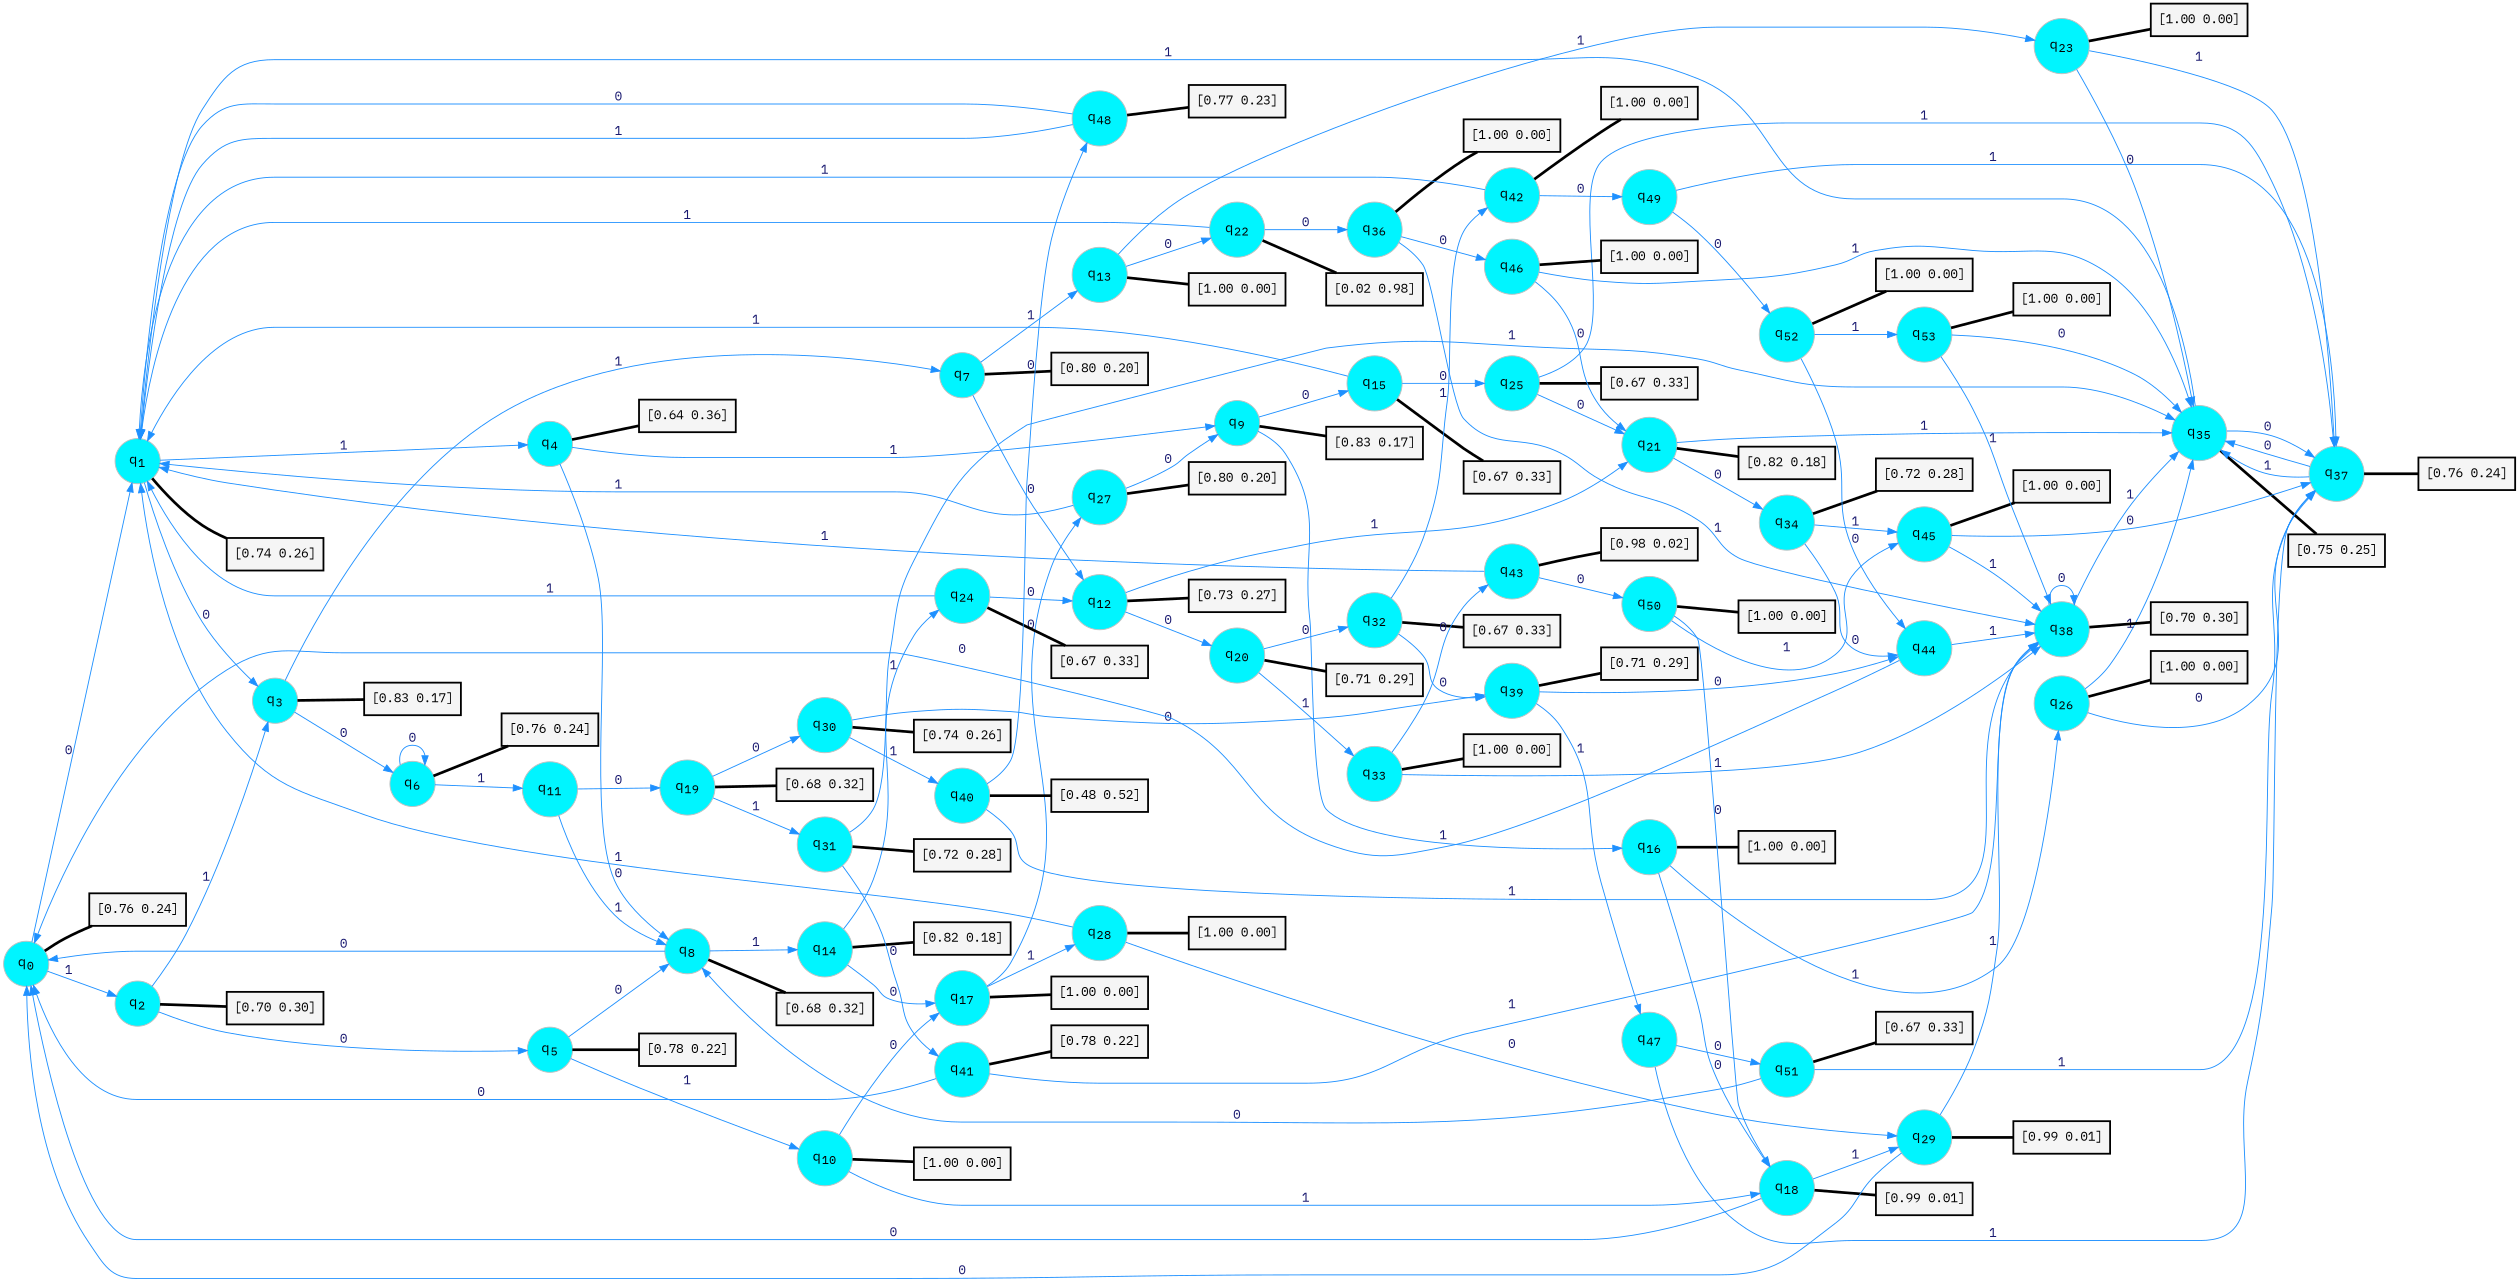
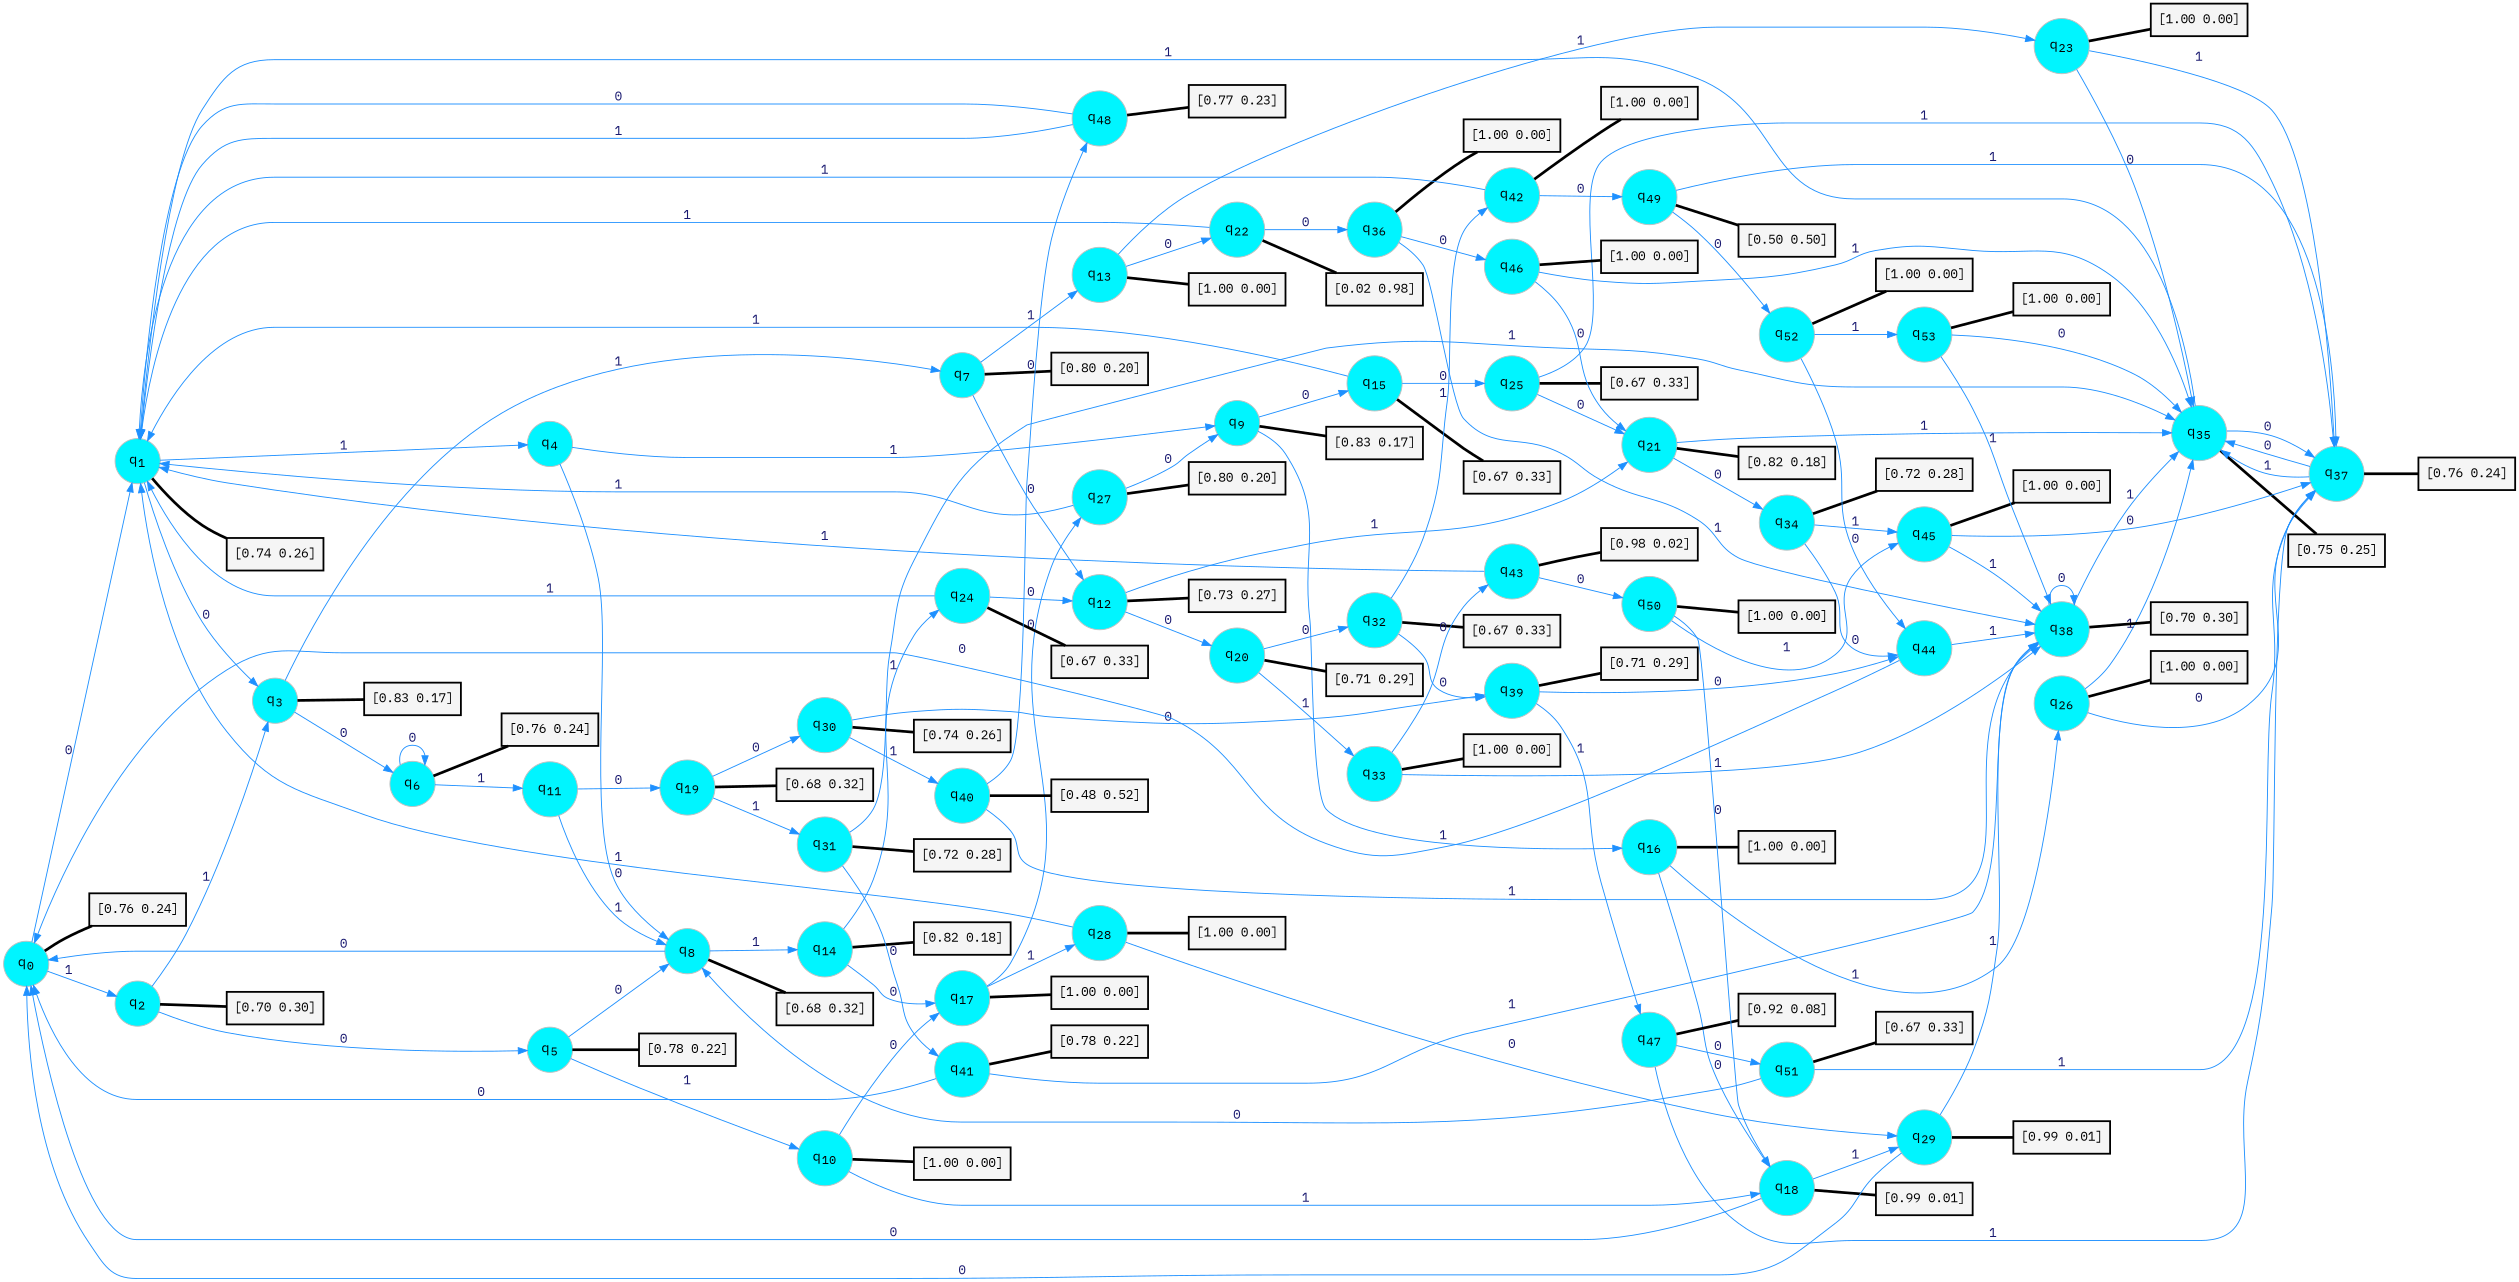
node "[0.50 0.50]": added
node "[0.64 0.36]": removed
node "[0.92 0.08]": added
